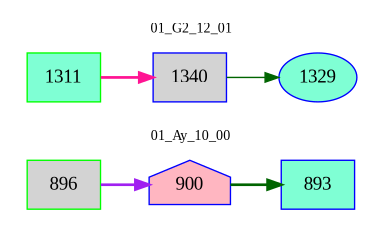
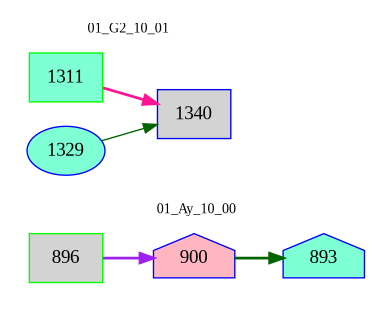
cluster "01_G2_12_01": label "01_G2_12_01" -> "01_G2_10_01"
edge "1340" -> "1329": reversed
node "893": shape box -> house
